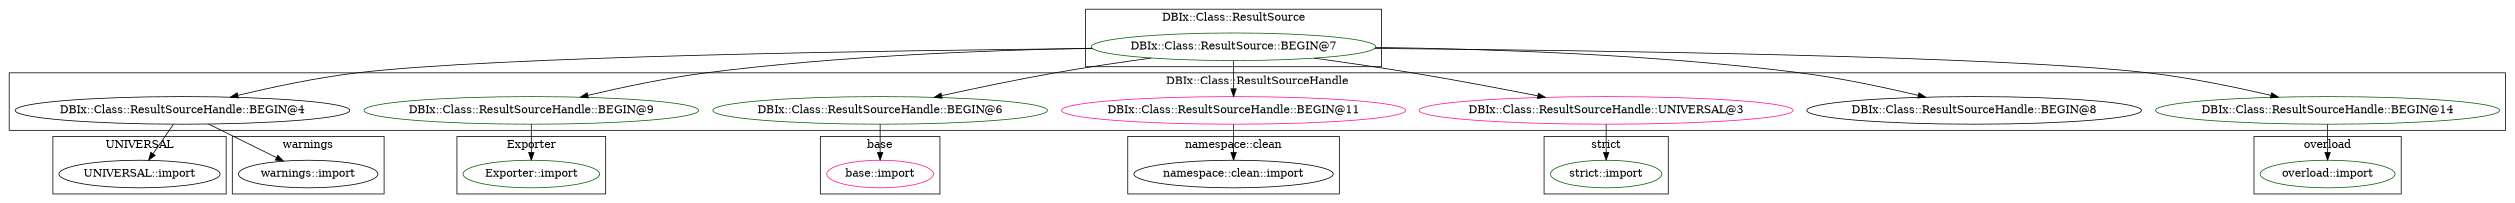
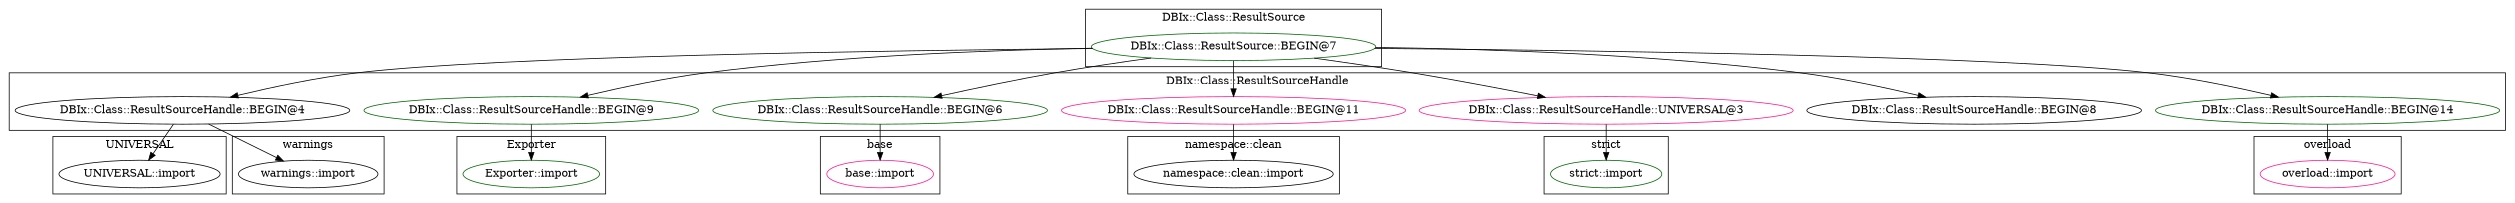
node "overload::import": color darkgreen -> deeppink
